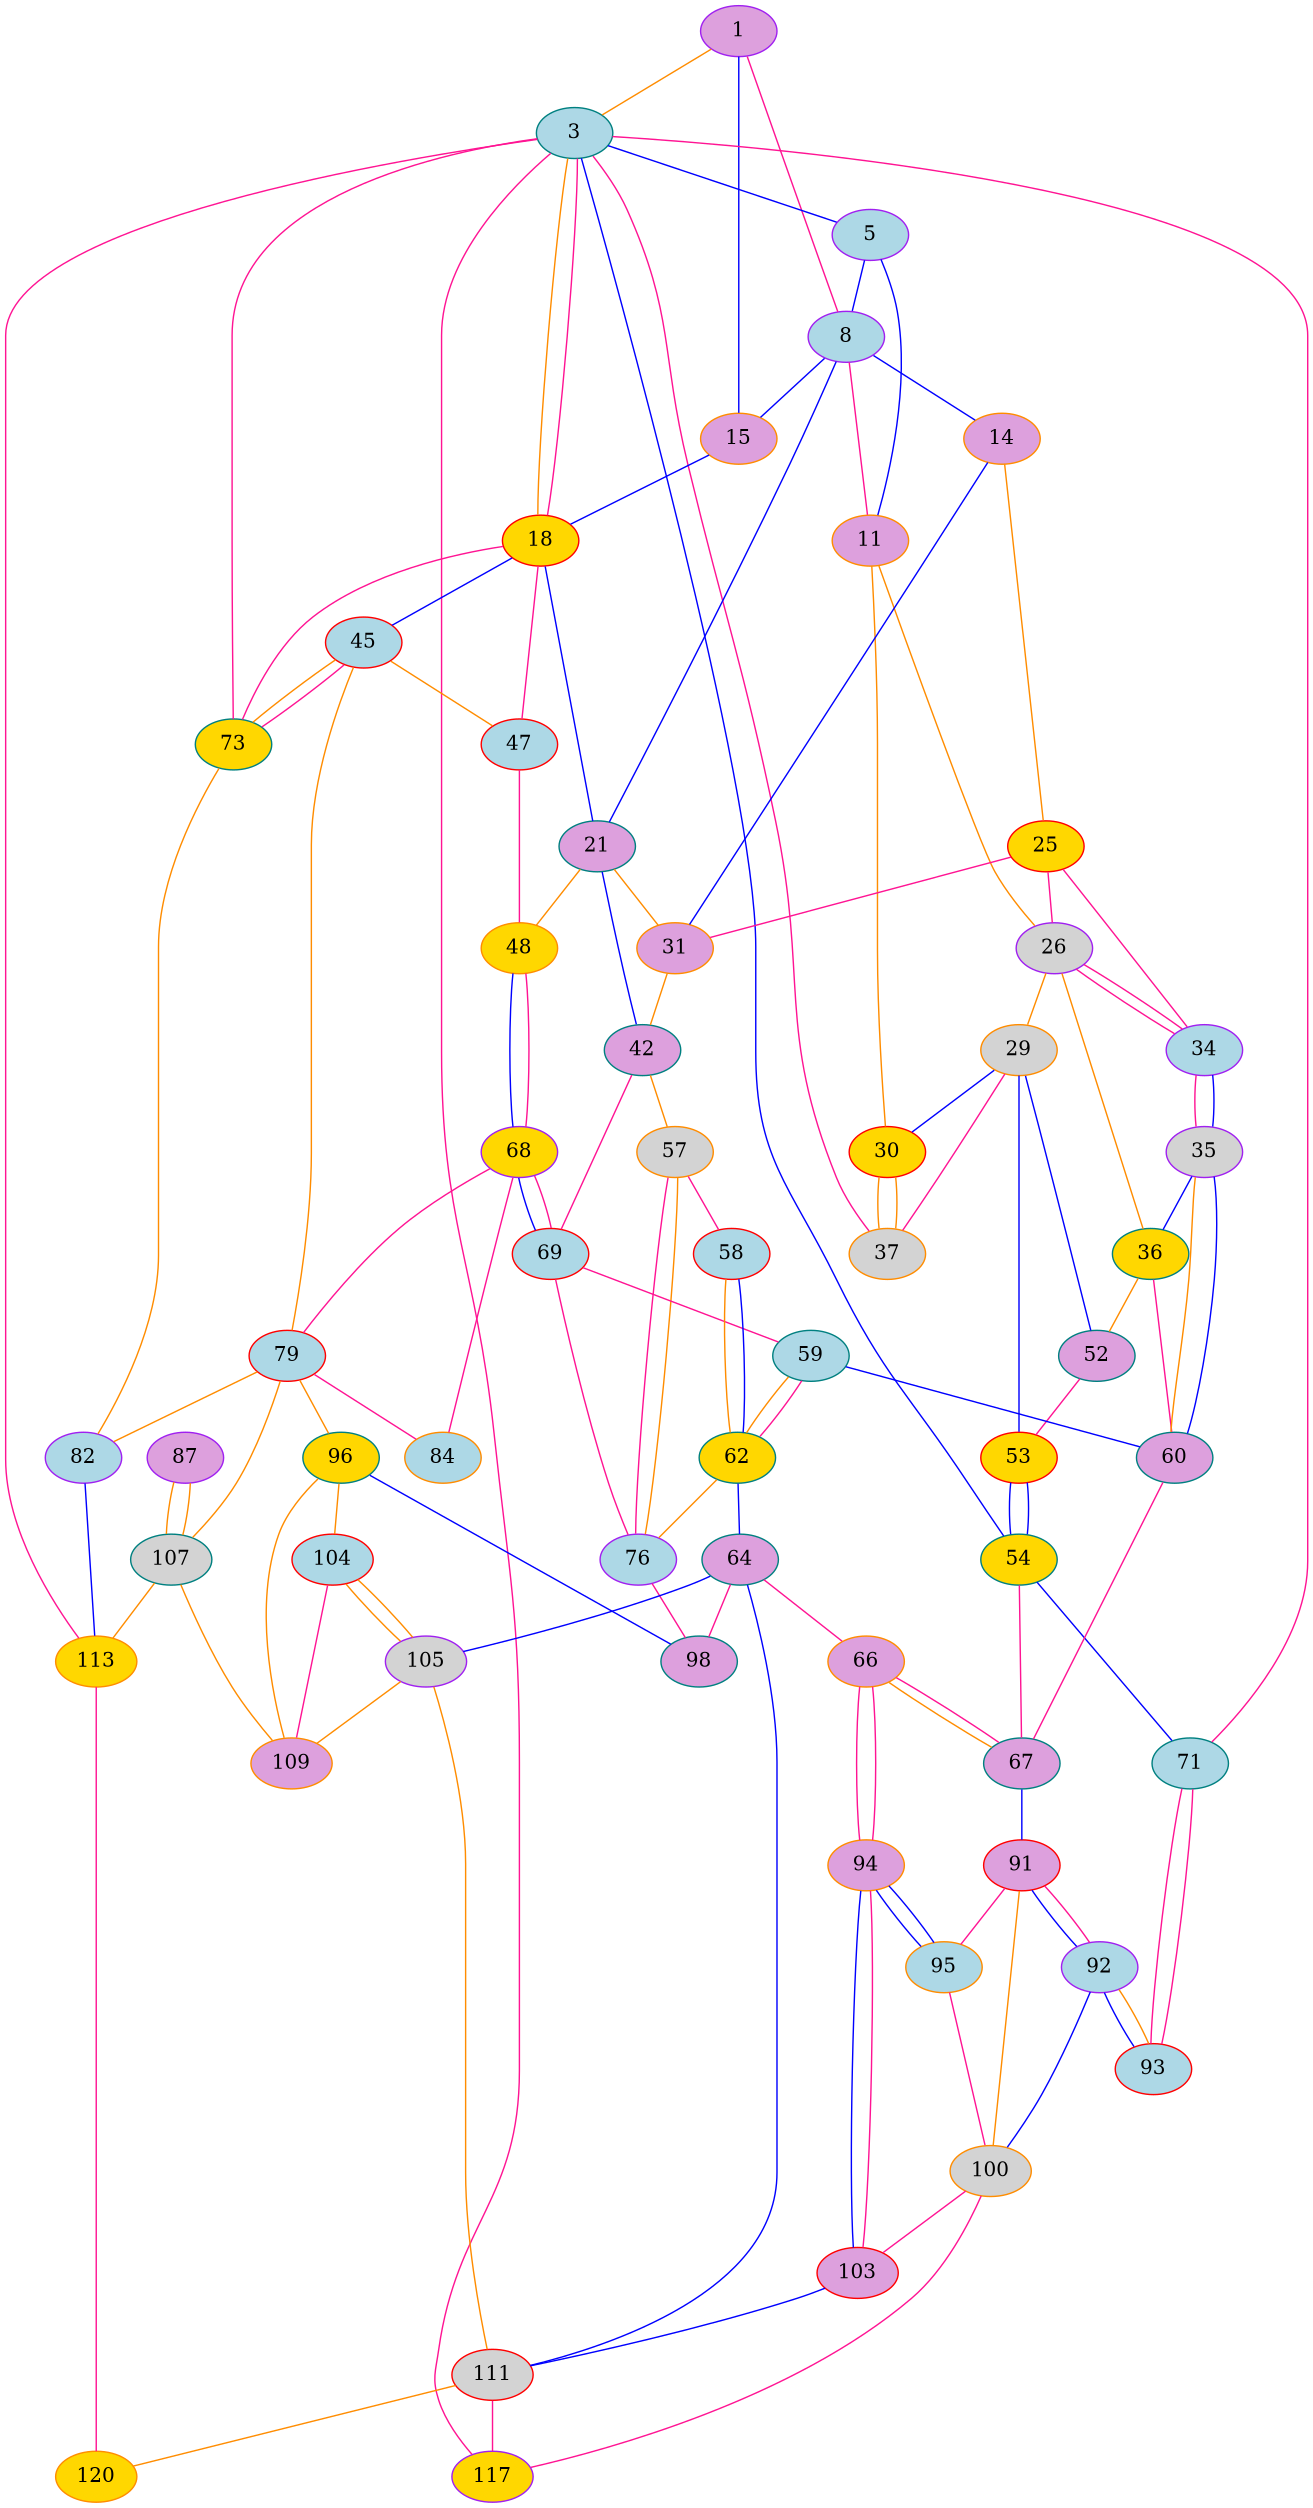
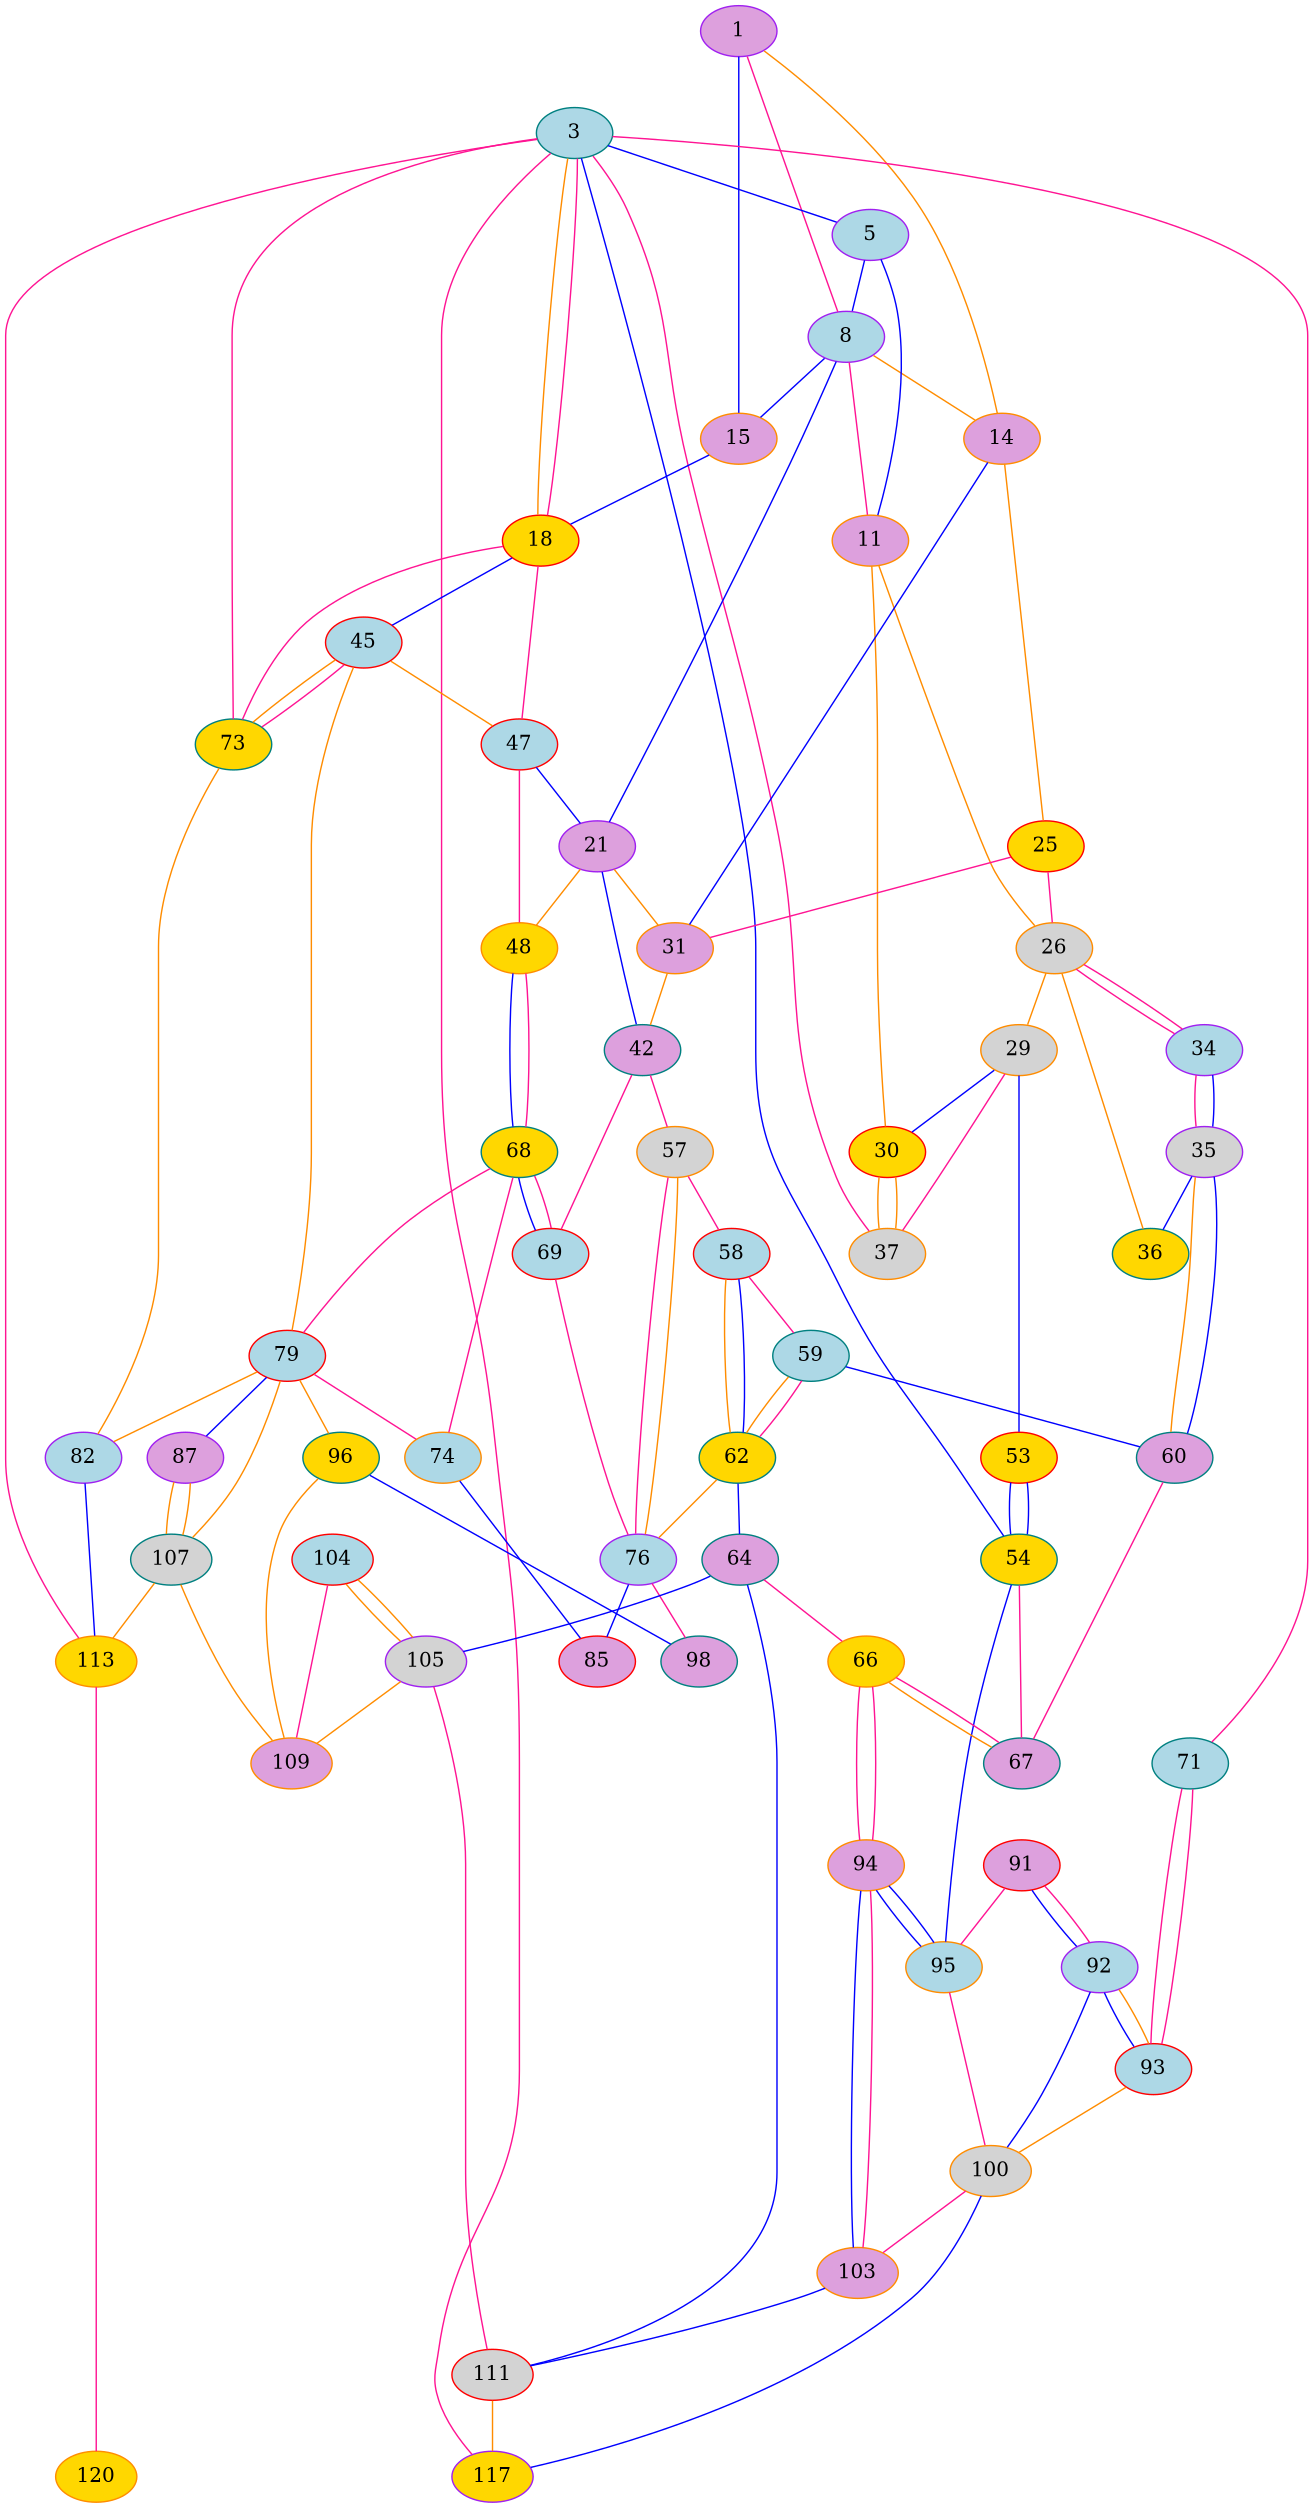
edge "1" -- "3": now "1" -- "14"
edge "8" -- "14": color blue -> darkorange
edge "18" -- "21": now "47" -- "21"
node "21": color teal -> purple
node "26": color purple -> darkorange
edge "25" -- "34": removed
edge "42" -- "57": color darkorange -> deeppink
node "68": color purple -> teal
edge "69" -- "59": now "58" -- "59"
node "52": removed
edge "36" -- "60": removed
edge "79" -- "87": added
node "84": label "84" -> "74"
edge "96" -- "104": removed
edge "64" -- "98": removed
edge "54" -- "71": now "54" -- "95"
node "85": added
node "66": fillcolor plum -> gold
edge "67" -- "91": removed
edge "105" -- "111": color darkorange -> deeppink
edge "91" -- "100": now "93" -- "100"
node "103": color red -> darkorange
edge "100" -- "117": color deeppink -> blue
edge "111" -- "120": removed
edge "111" -- "117": color deeppink -> darkorange
